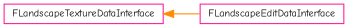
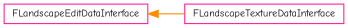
edge "FLandscapeEditDataInterface" -> "FLandscapeTextureDataInterface": reversed
